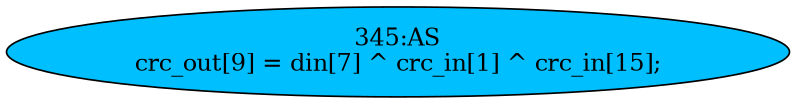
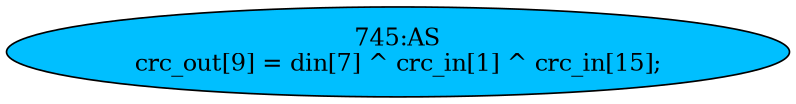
node "345:AS crc_out[9] = din[7] ^ crc_in[1] ^ crc_in[15];": label "345:AS crc_out[9] = din[7] ^ crc_in[1] ^ crc_in[15];" -> "745:AS crc_out[9] = din[7] ^ crc_in[1] ^ crc_in[15];"
